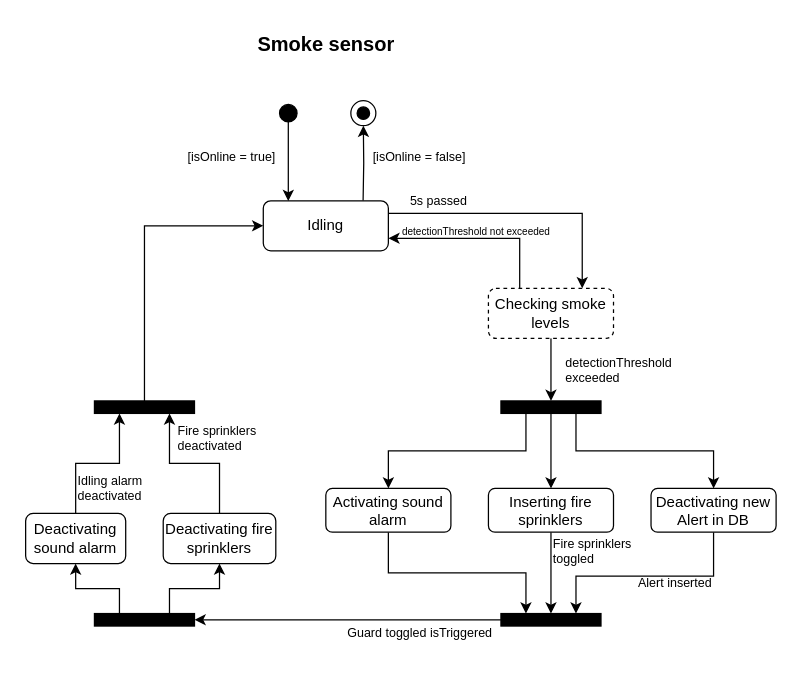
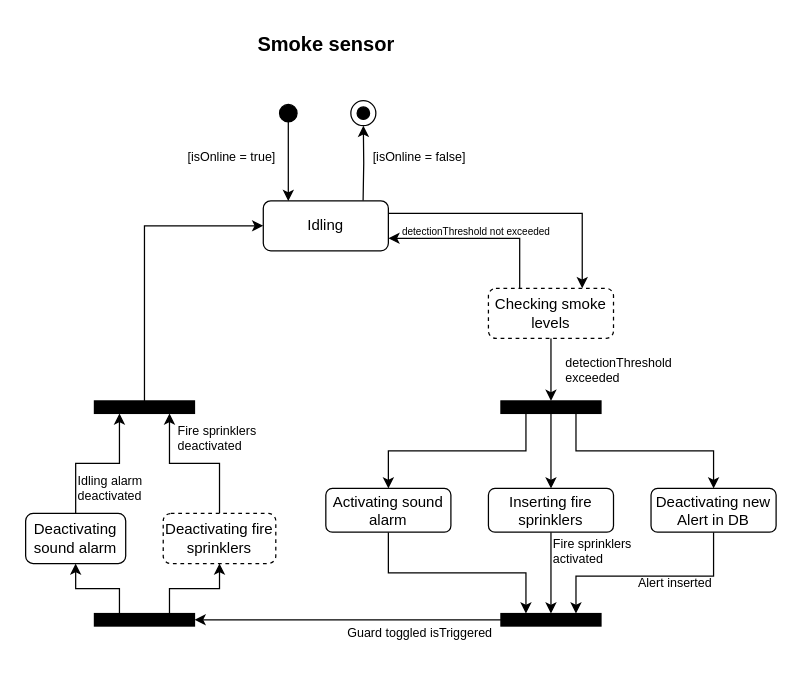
node "5s passed": removed
node "Deactivating fire sprinklers": style solid -> dashed
node "Fire sprinklers toggled": label "Fire sprinklers toggled" -> "Fire sprinklers activated"
